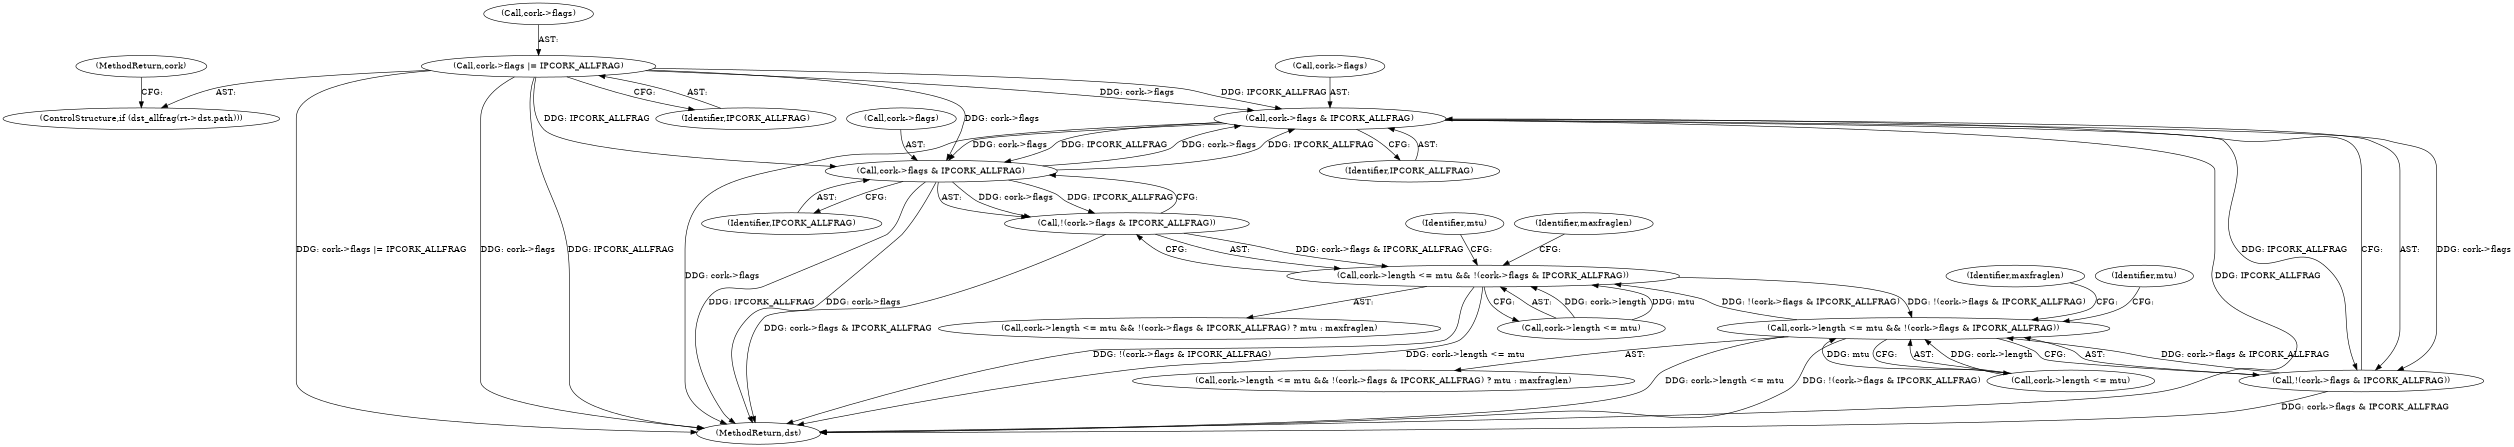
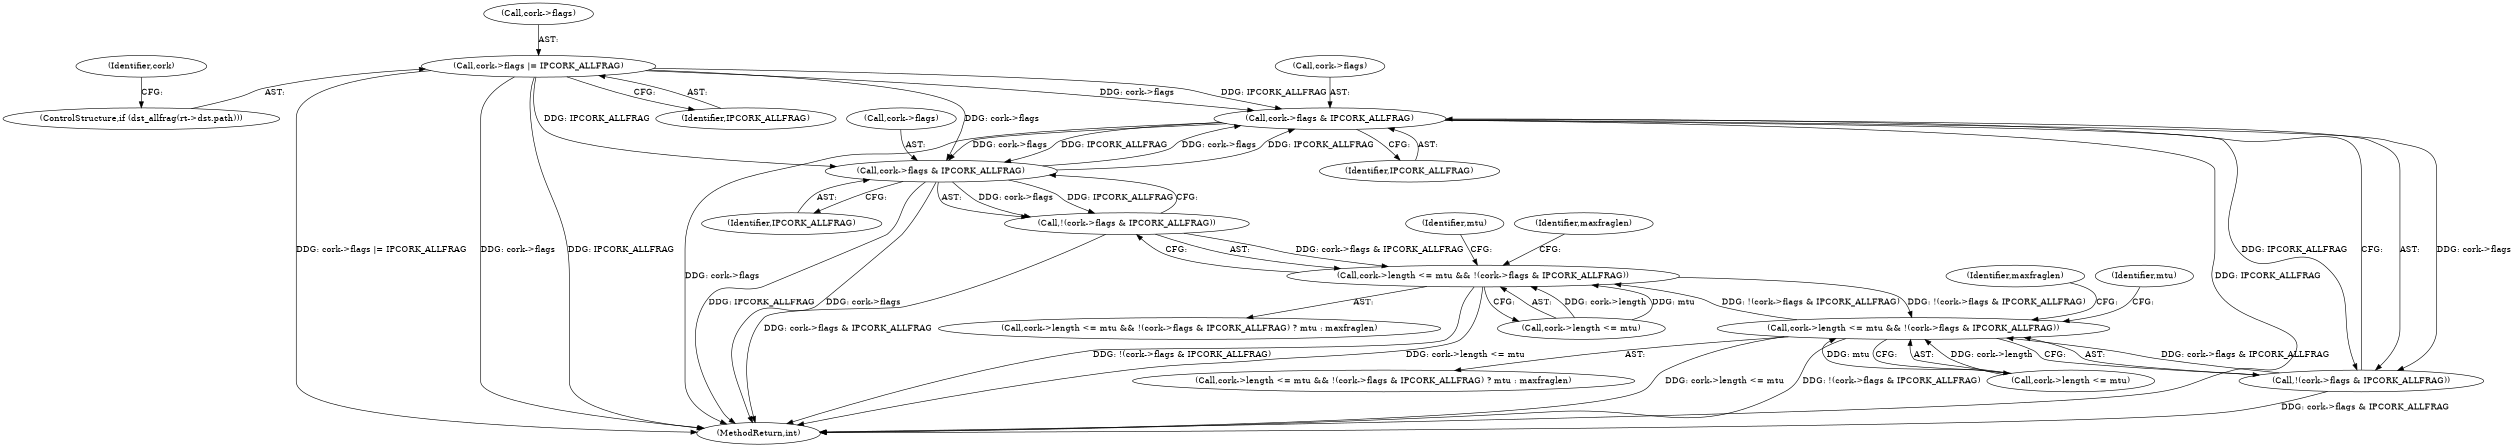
node "(MethodReturn,cork)": label "(MethodReturn,cork)" -> "(Identifier,cork)"
edge "(Call,cork->flags |= IPCORK_ALLFRAG)" -> "(ControlStructure,if (dst_allfrag(rt->dst.path)))": reversed
node "(MethodReturn,dst)": label "(MethodReturn,dst)" -> "(MethodReturn,int)"
